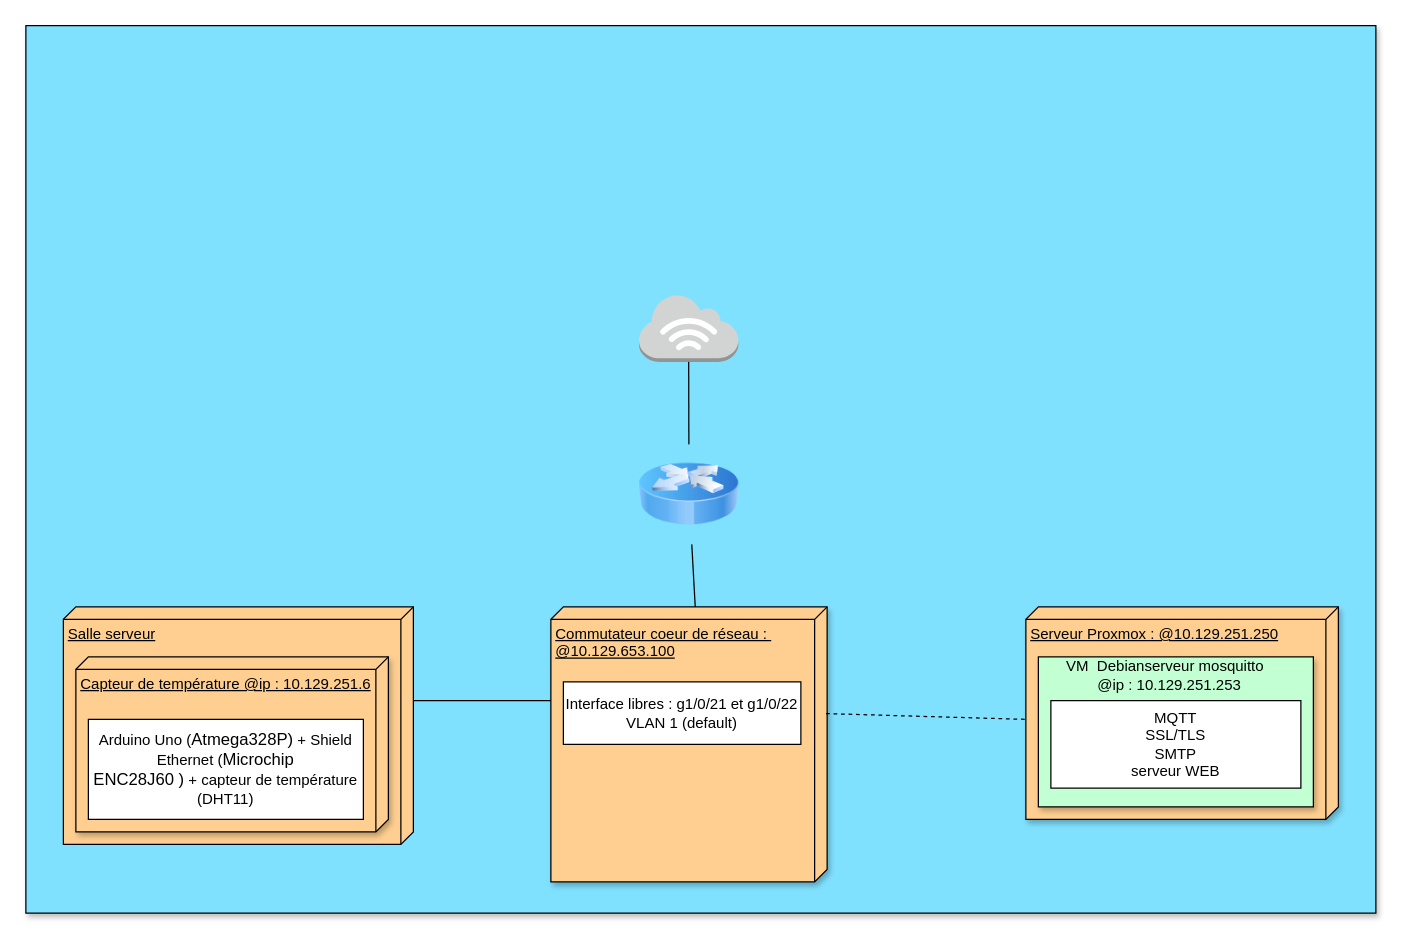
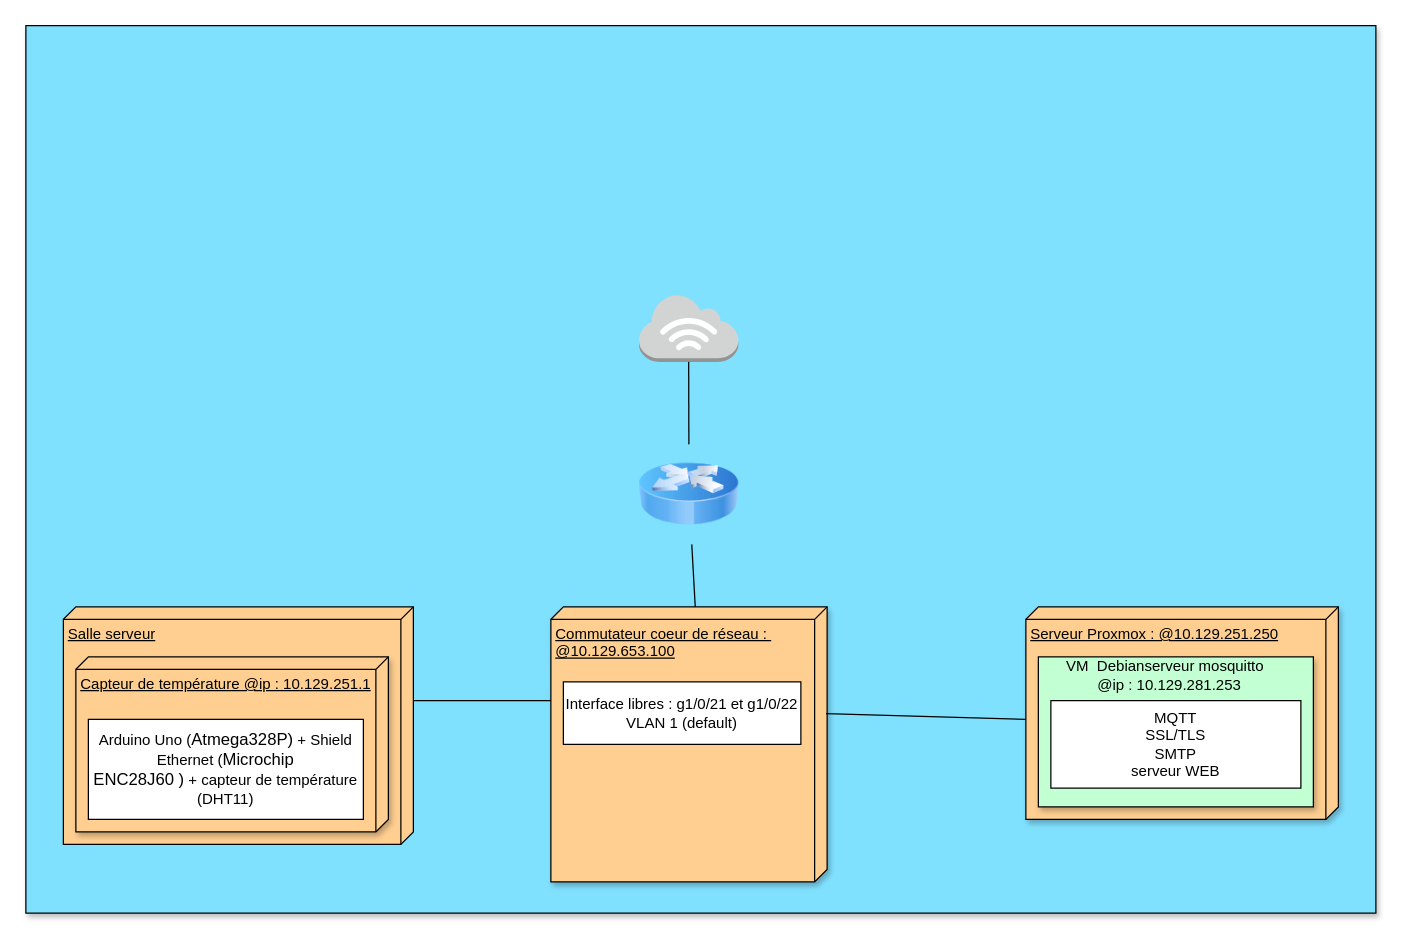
node "VM Debianserveur mosquitto @ip : 10.129.251.253": label "VM Debianserveur mosquitto @ip : 10.129.251.253" -> "VM Debianserveur mosquitto @ip : 10.129.281.253"
node "Capteur de température @ip : 10.129.251.6": label "Capteur de température @ip : 10.129.251.6" -> "Capteur de température @ip : 10.129.251.1"
edge "Serveur Proxmox : @10.129.251.250" -- "Commutateur coeur de réseau : @10.129.653.100": style dashed -> solid
